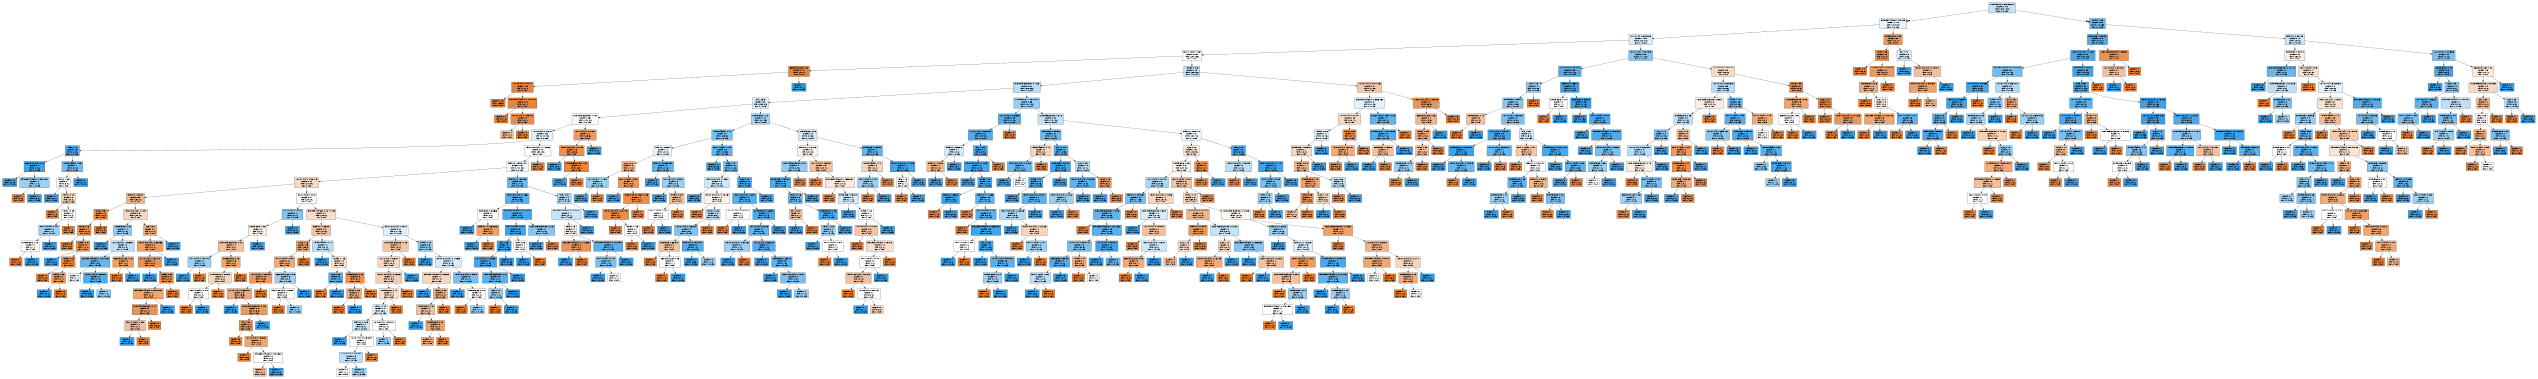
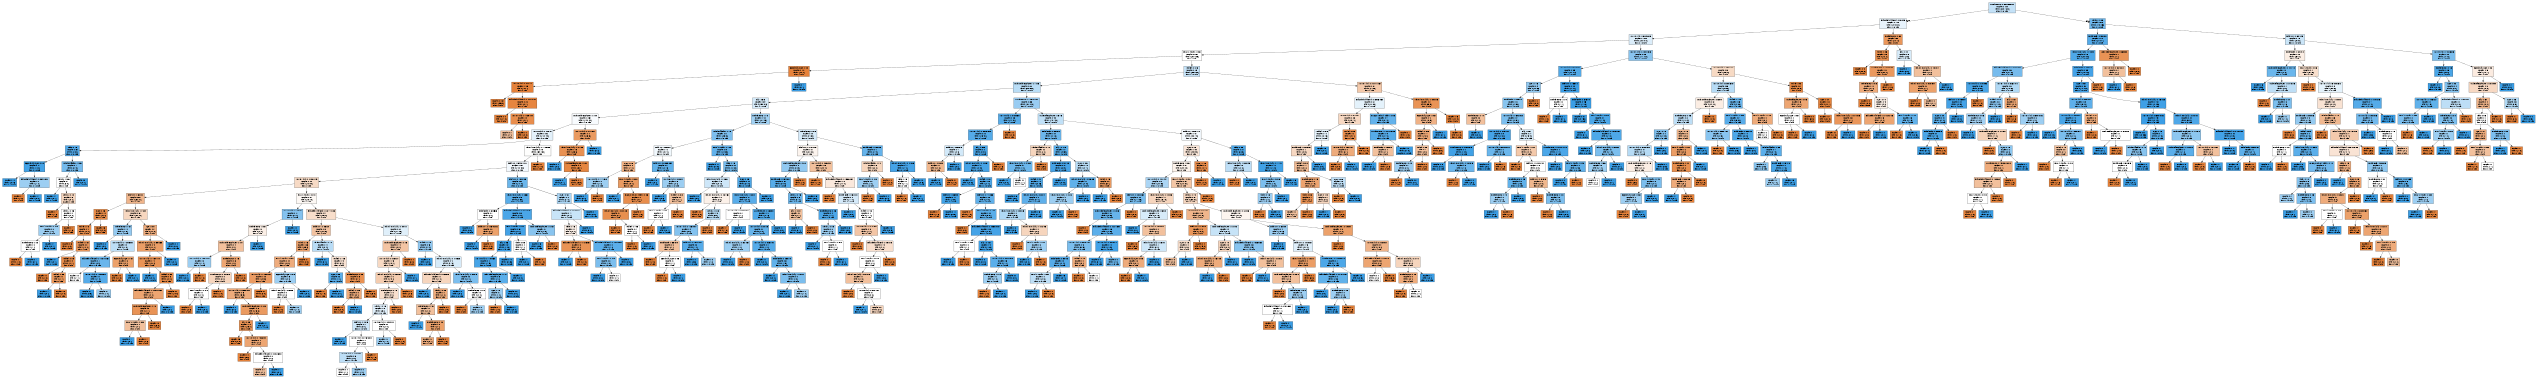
edge "Product Group <= 1.0 samples = 5 value = [4, 2] class = Sale" -> "samples = 3 value = [4, 0] class = Sale": now "samples = 15 value = [22, 0] class = Sale" -> "samples = 3 value = [4, 0] class = Sale"
